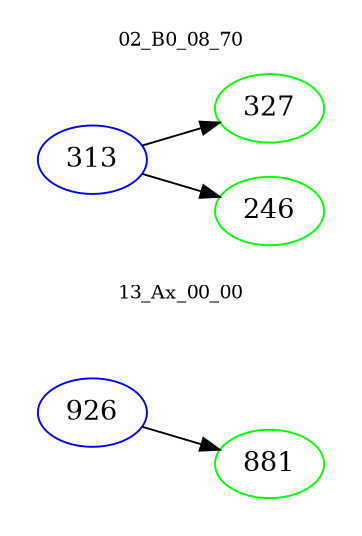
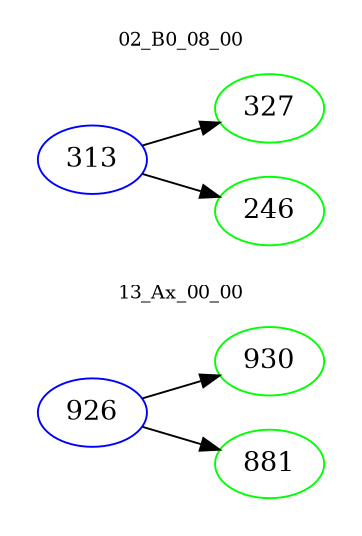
cluster "02_B0_08_70": label "02_B0_08_70" -> "02_B0_08_00"
node "930": added
